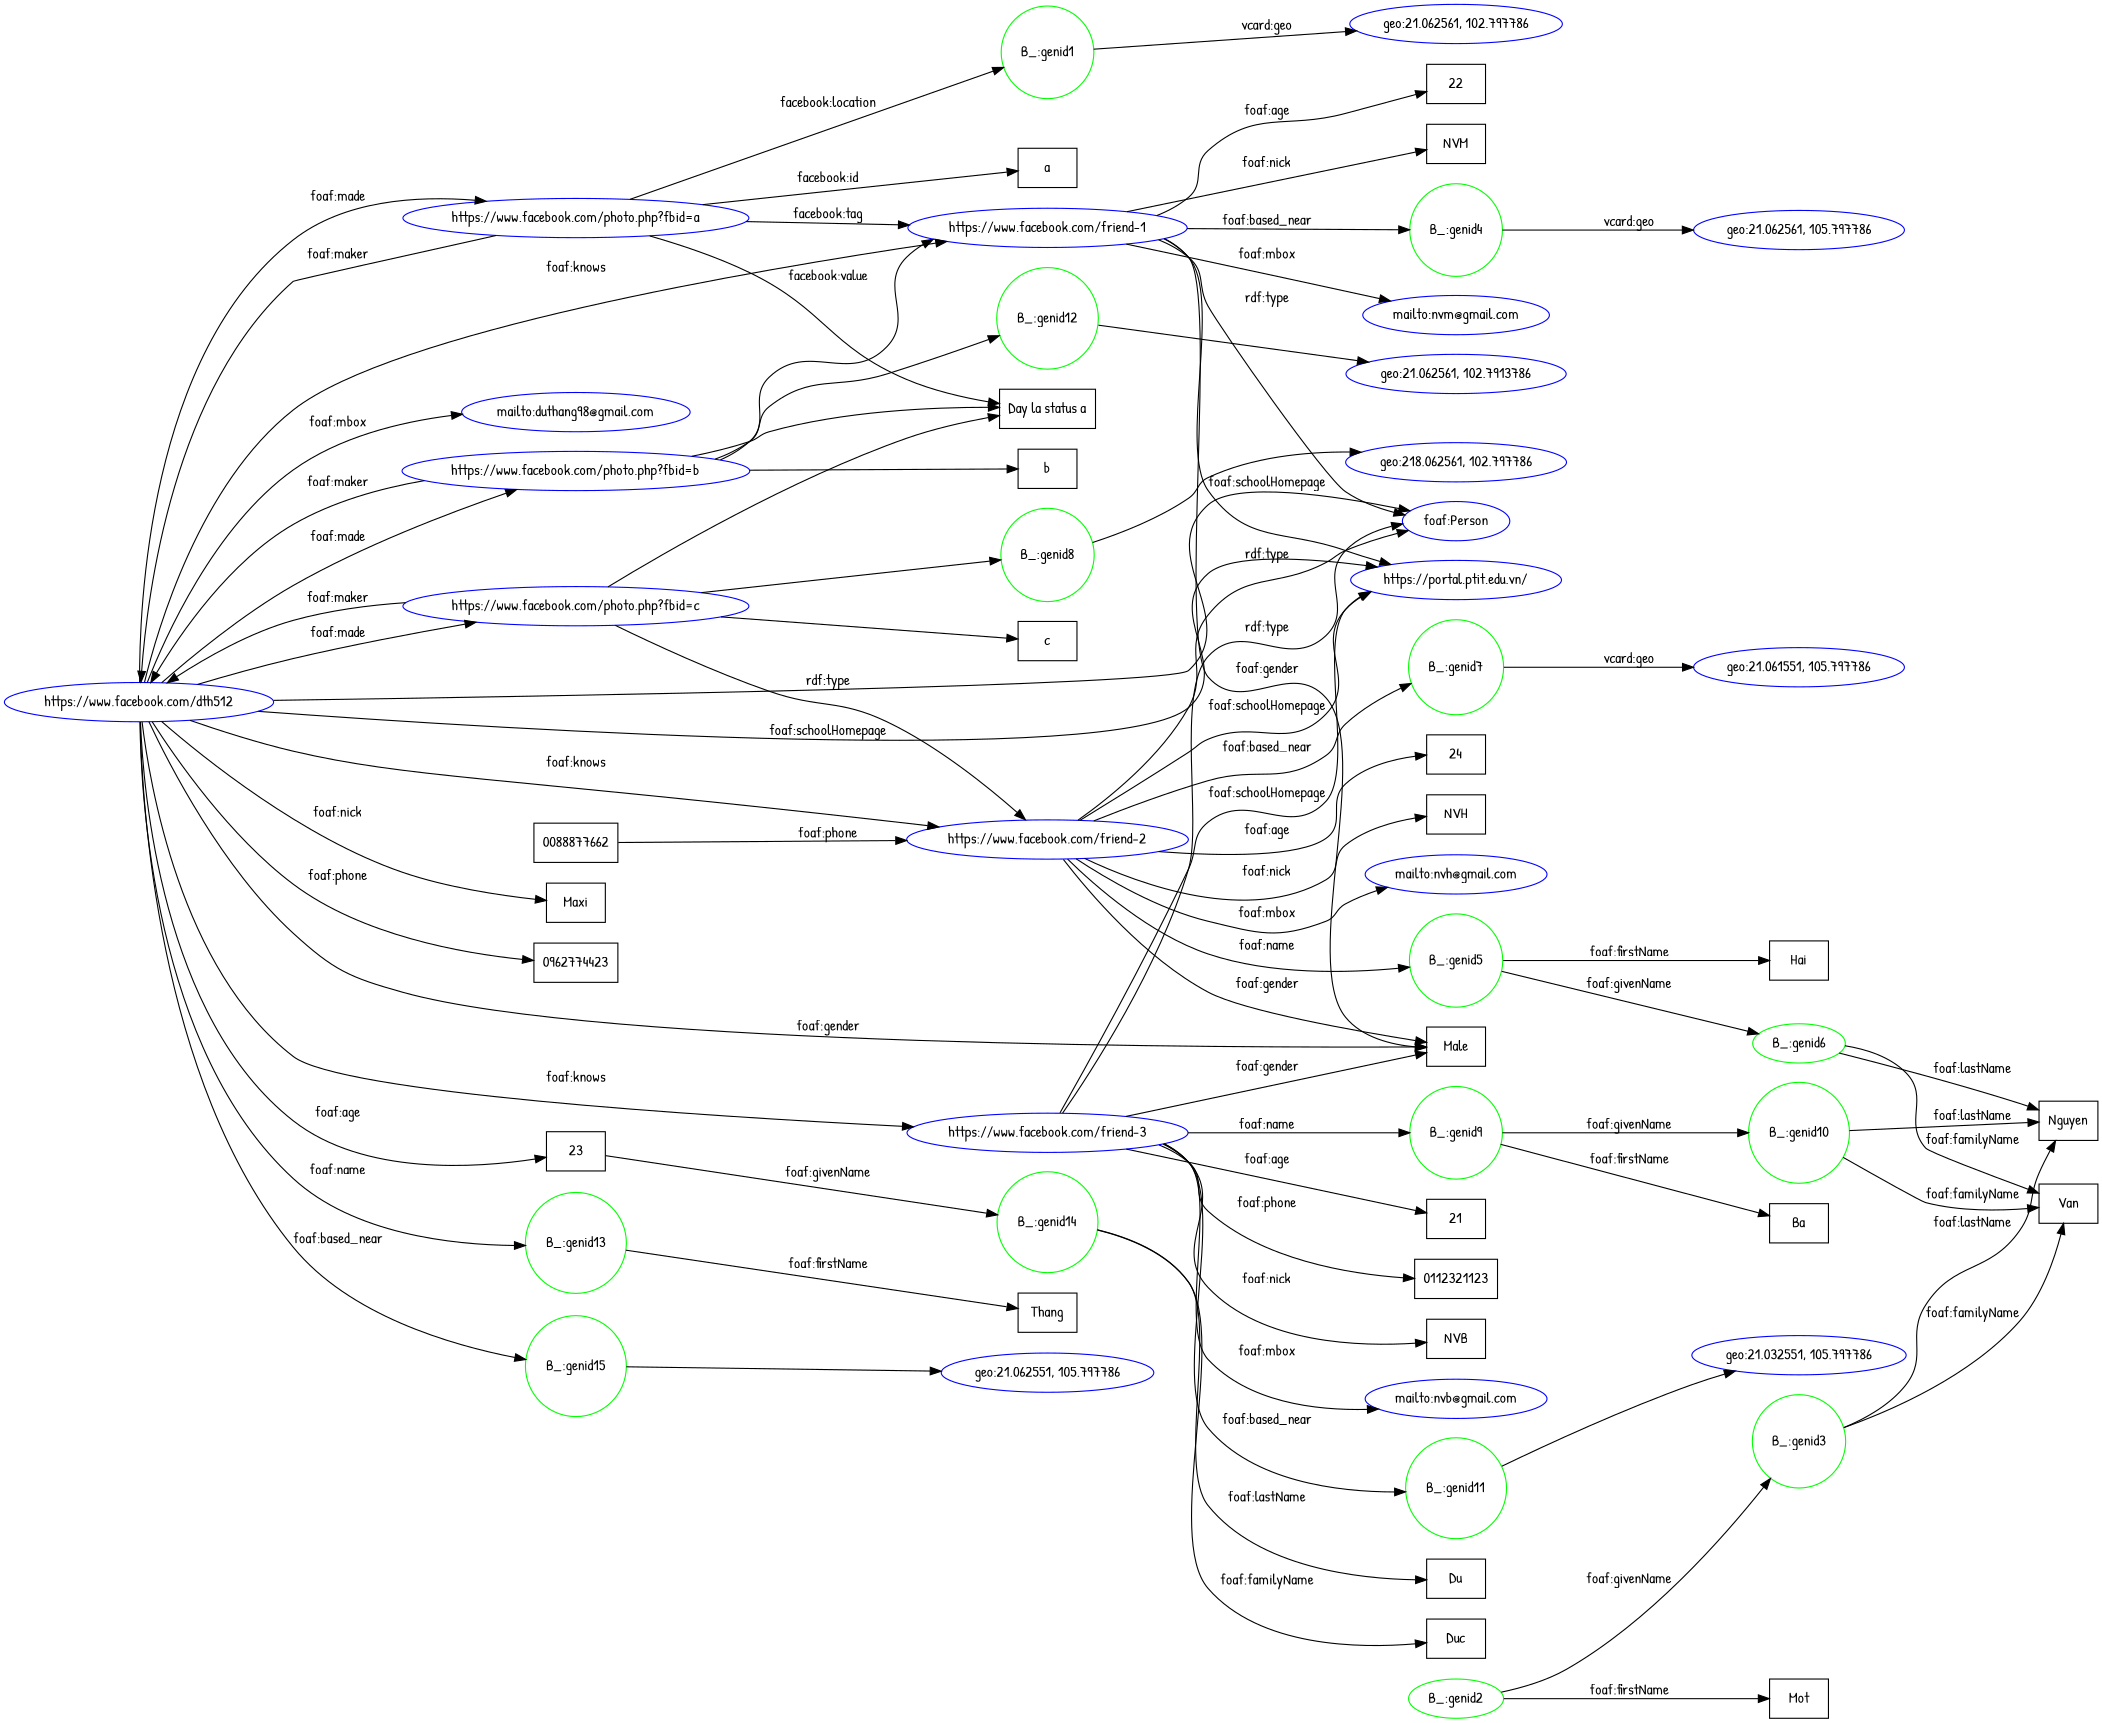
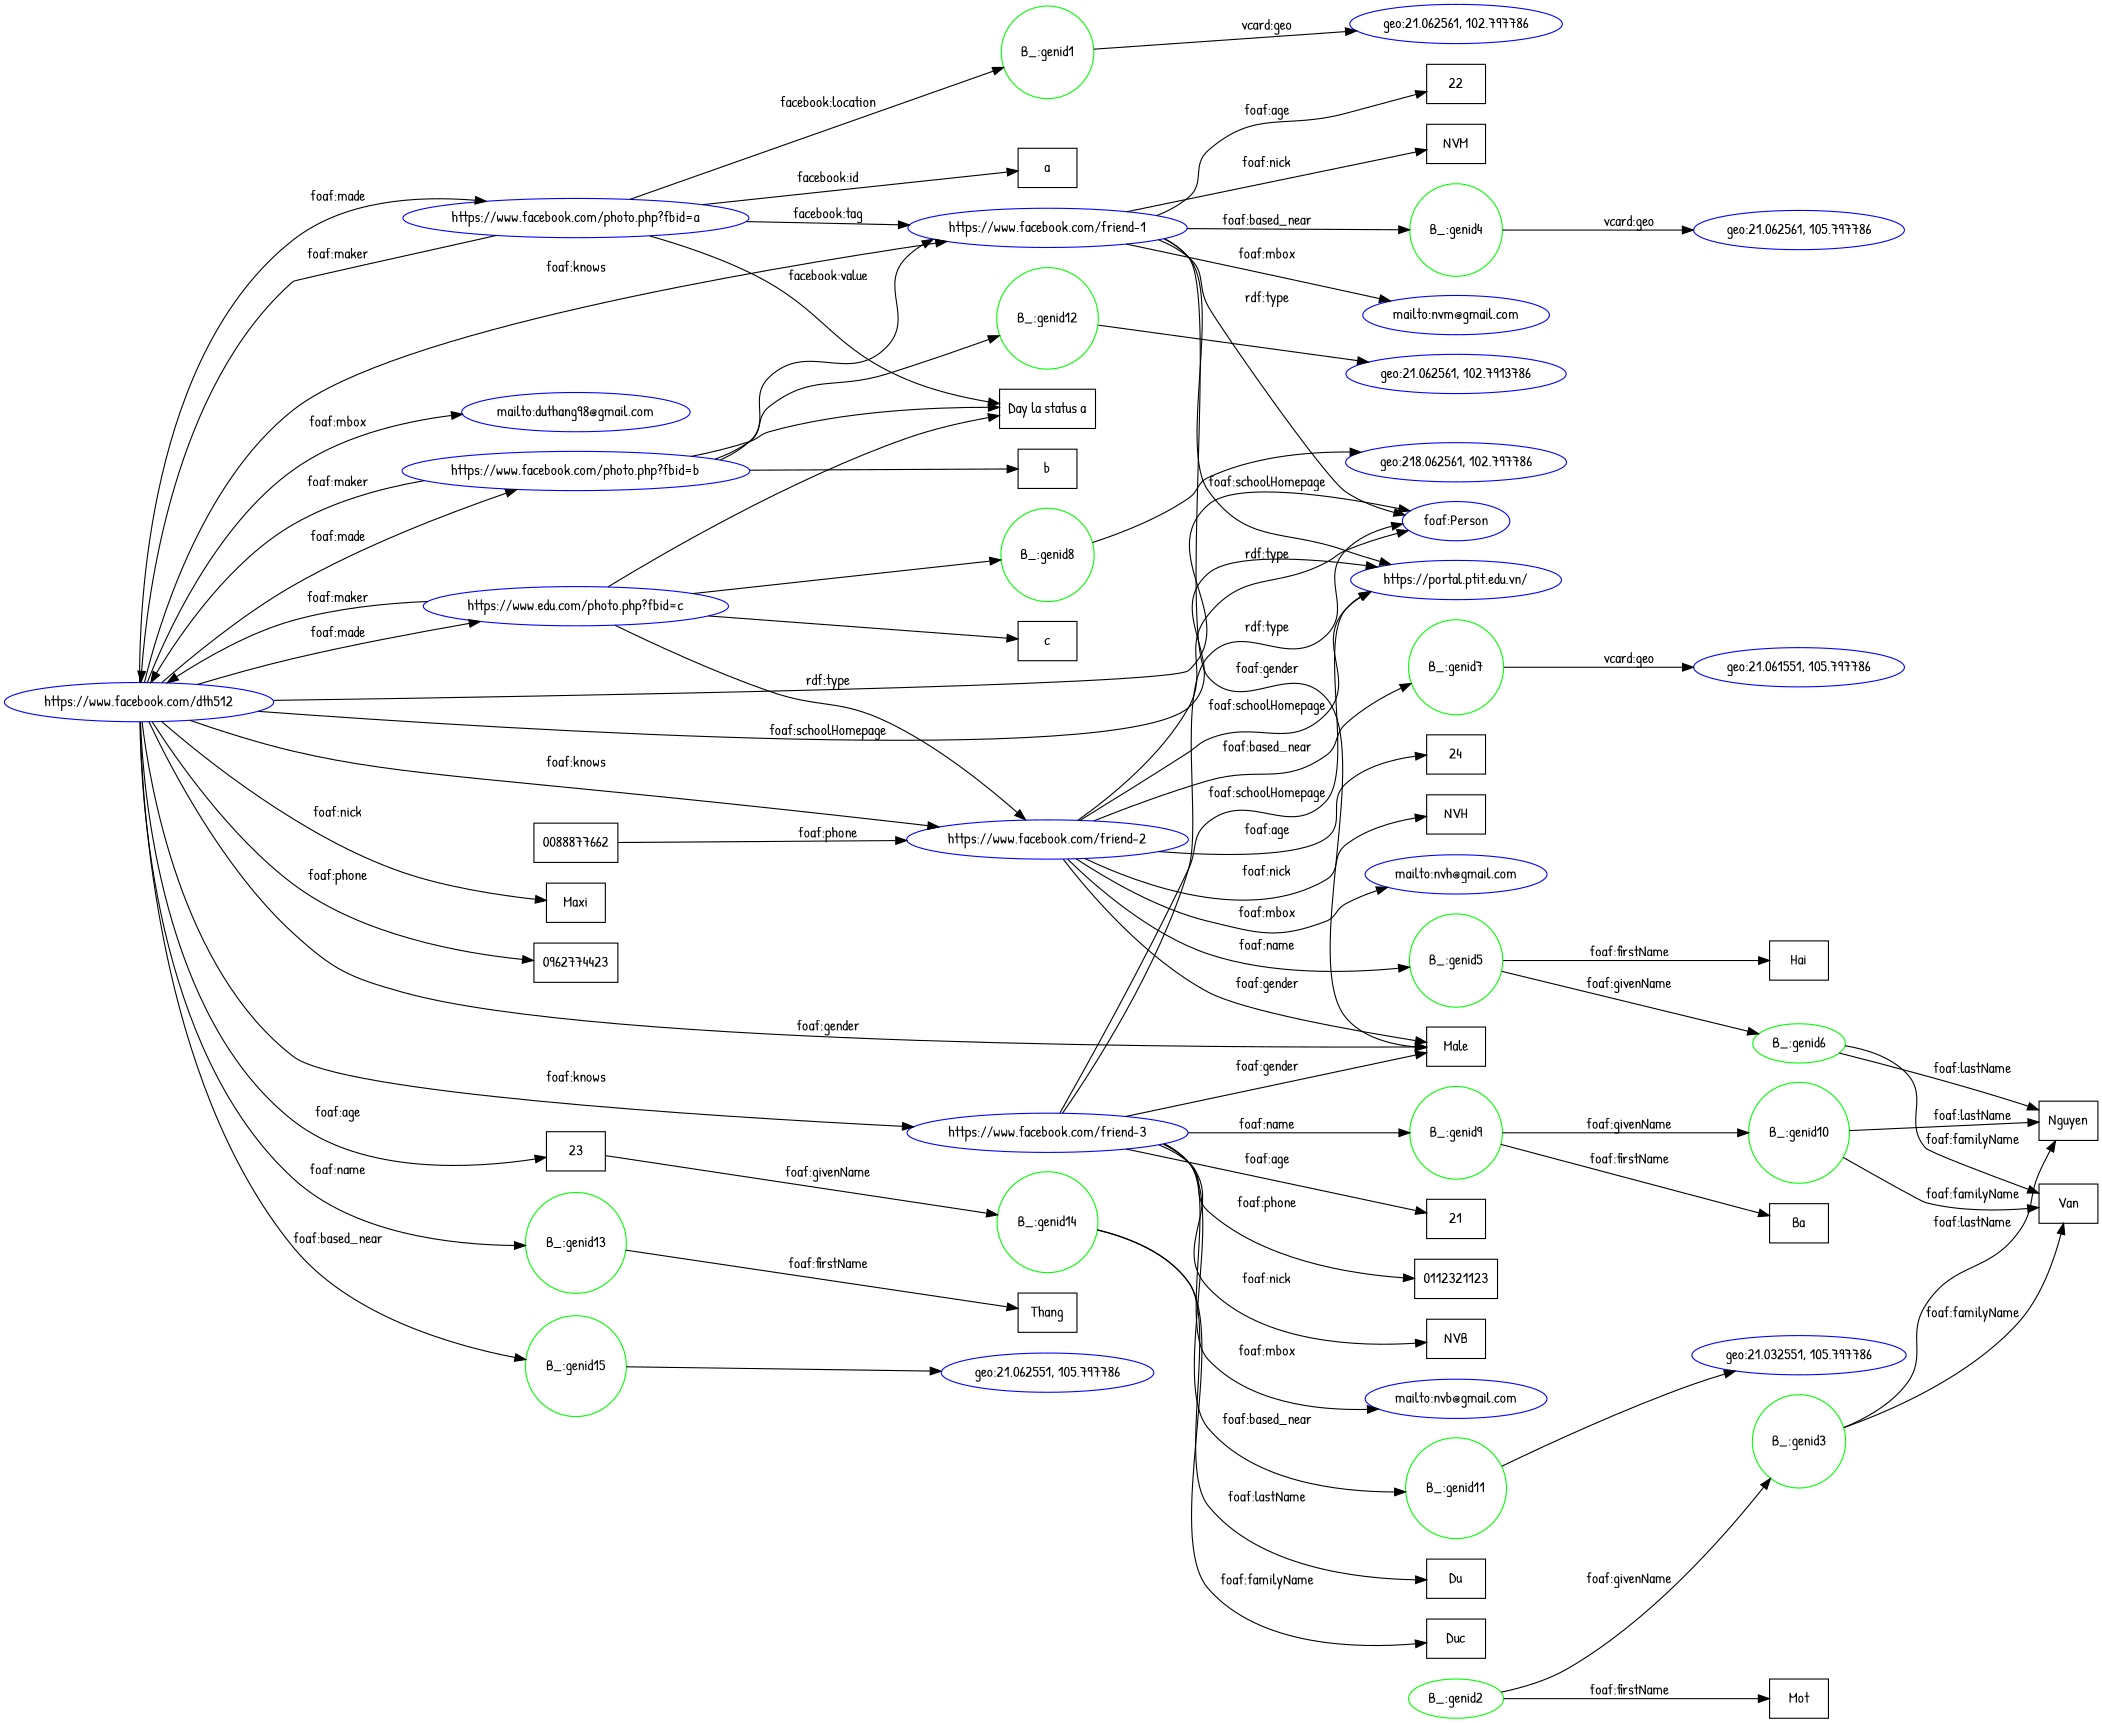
node "https://www.facebook.com/photo.php?fbid=c": label "https://www.facebook.com/photo.php?fbid=c" -> "https://www.edu.com/photo.php?fbid=c"
